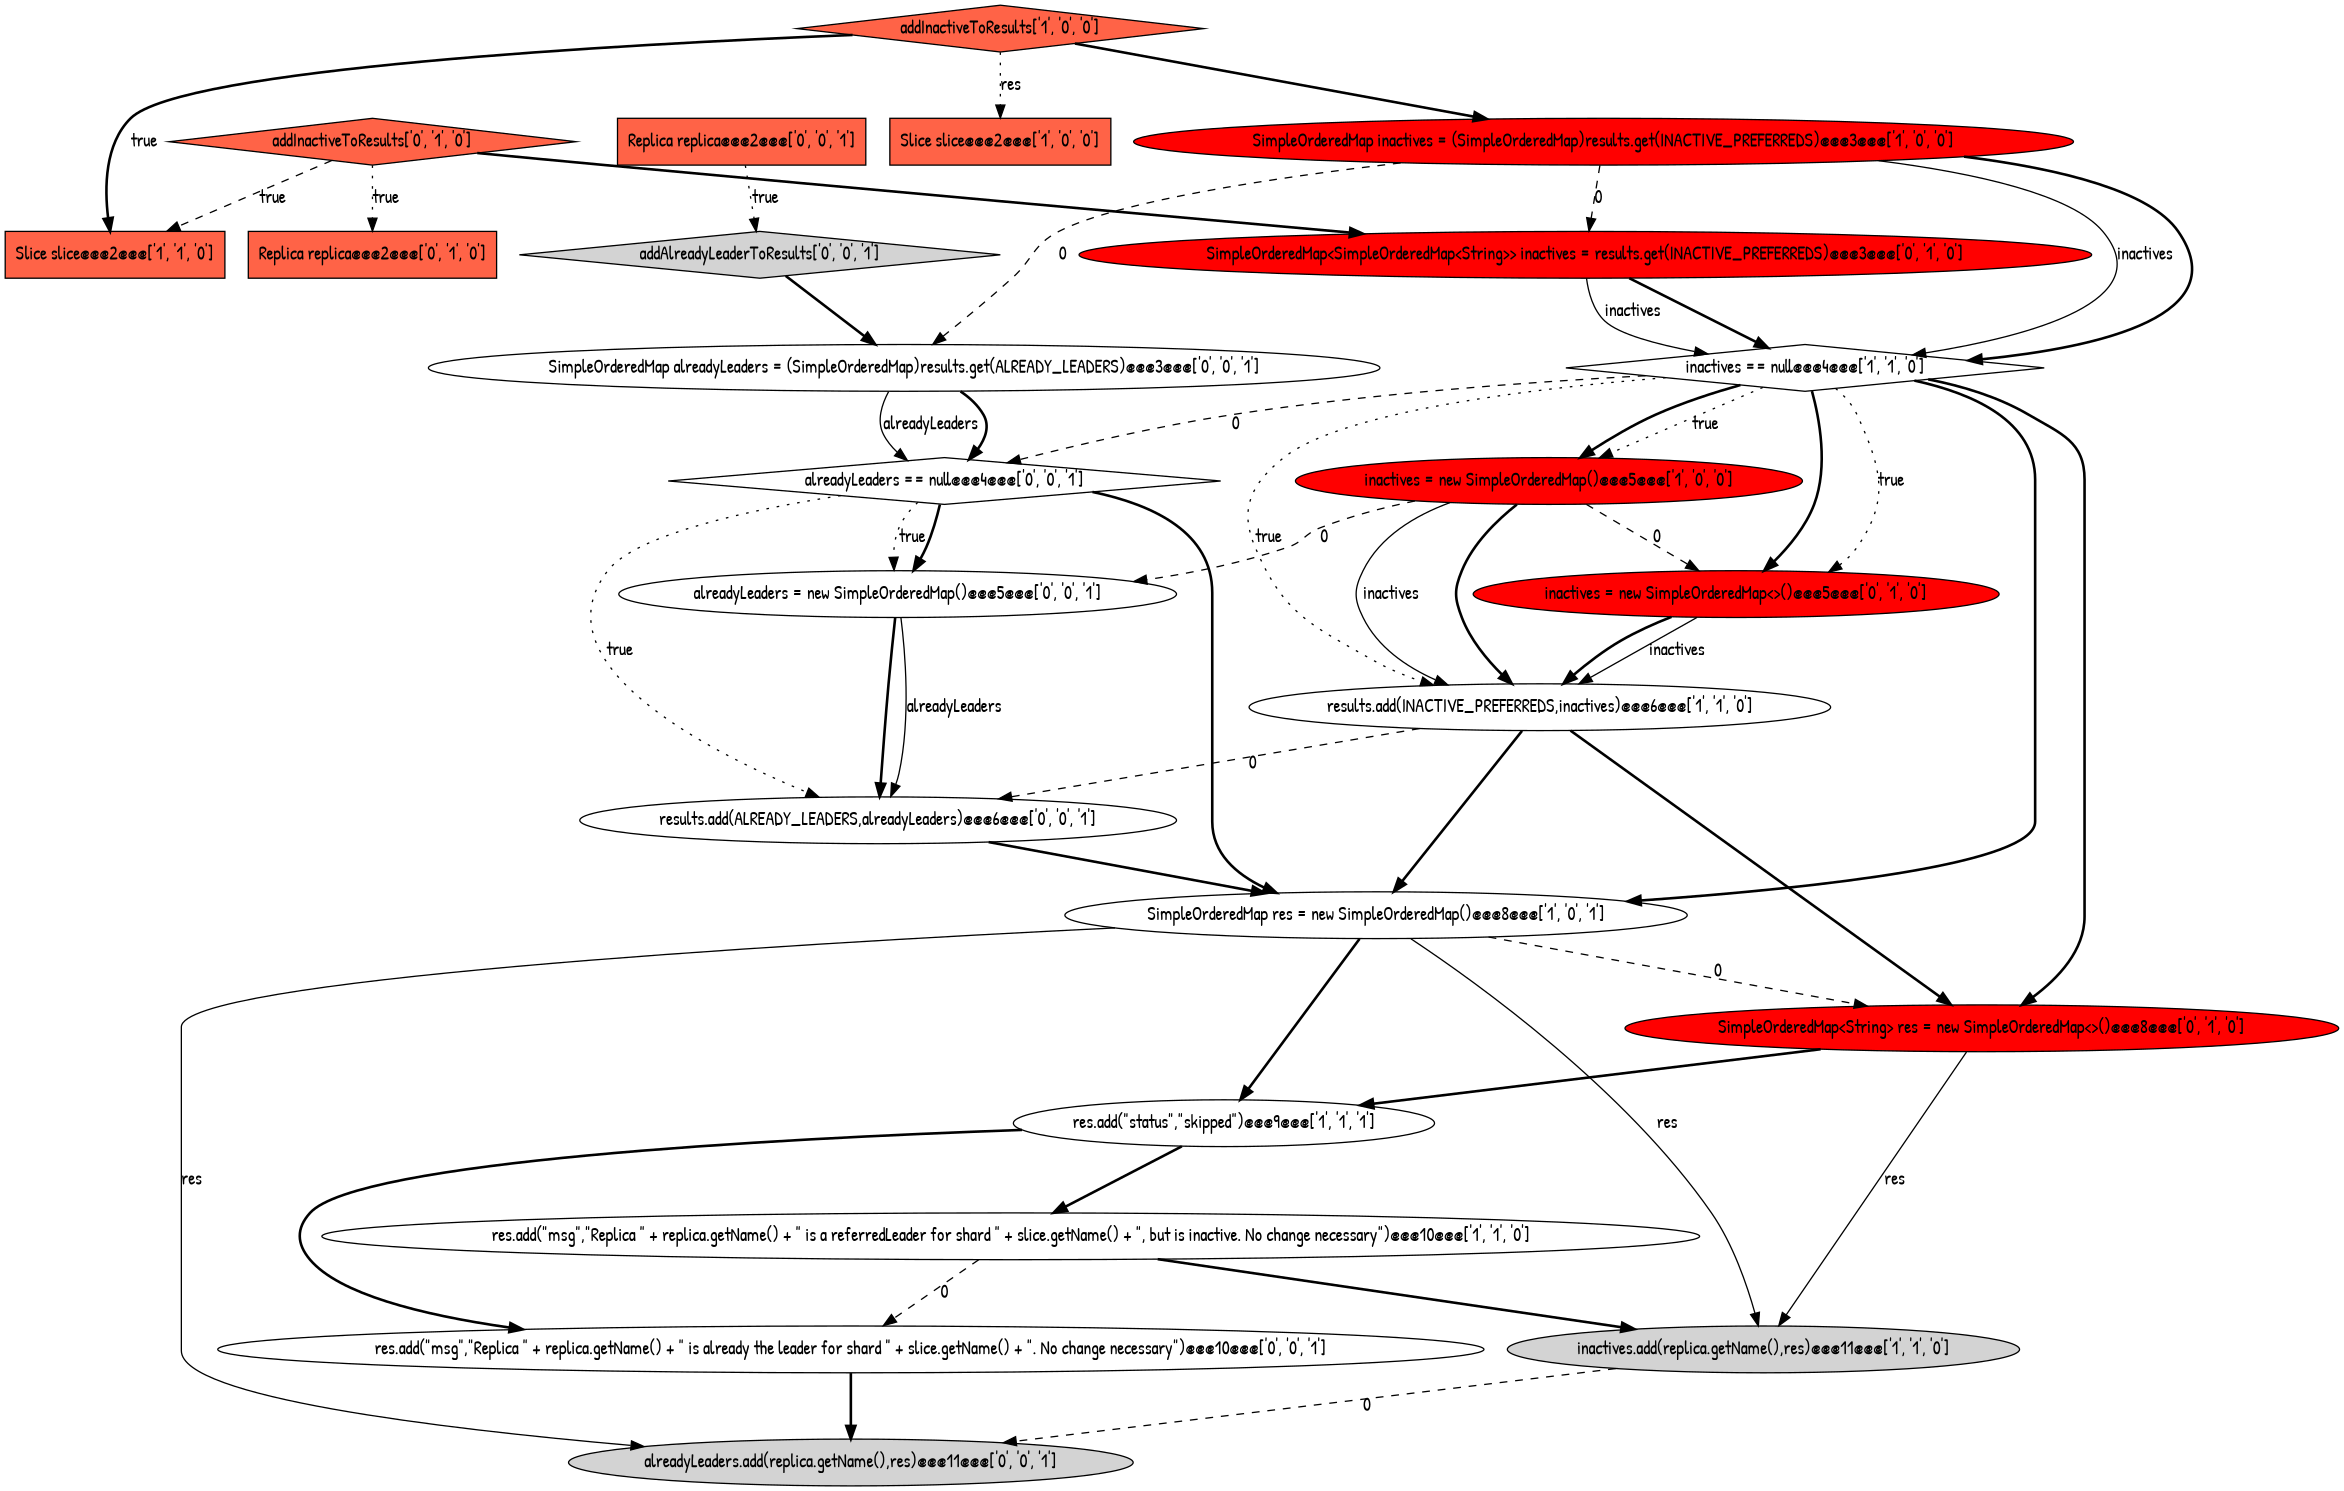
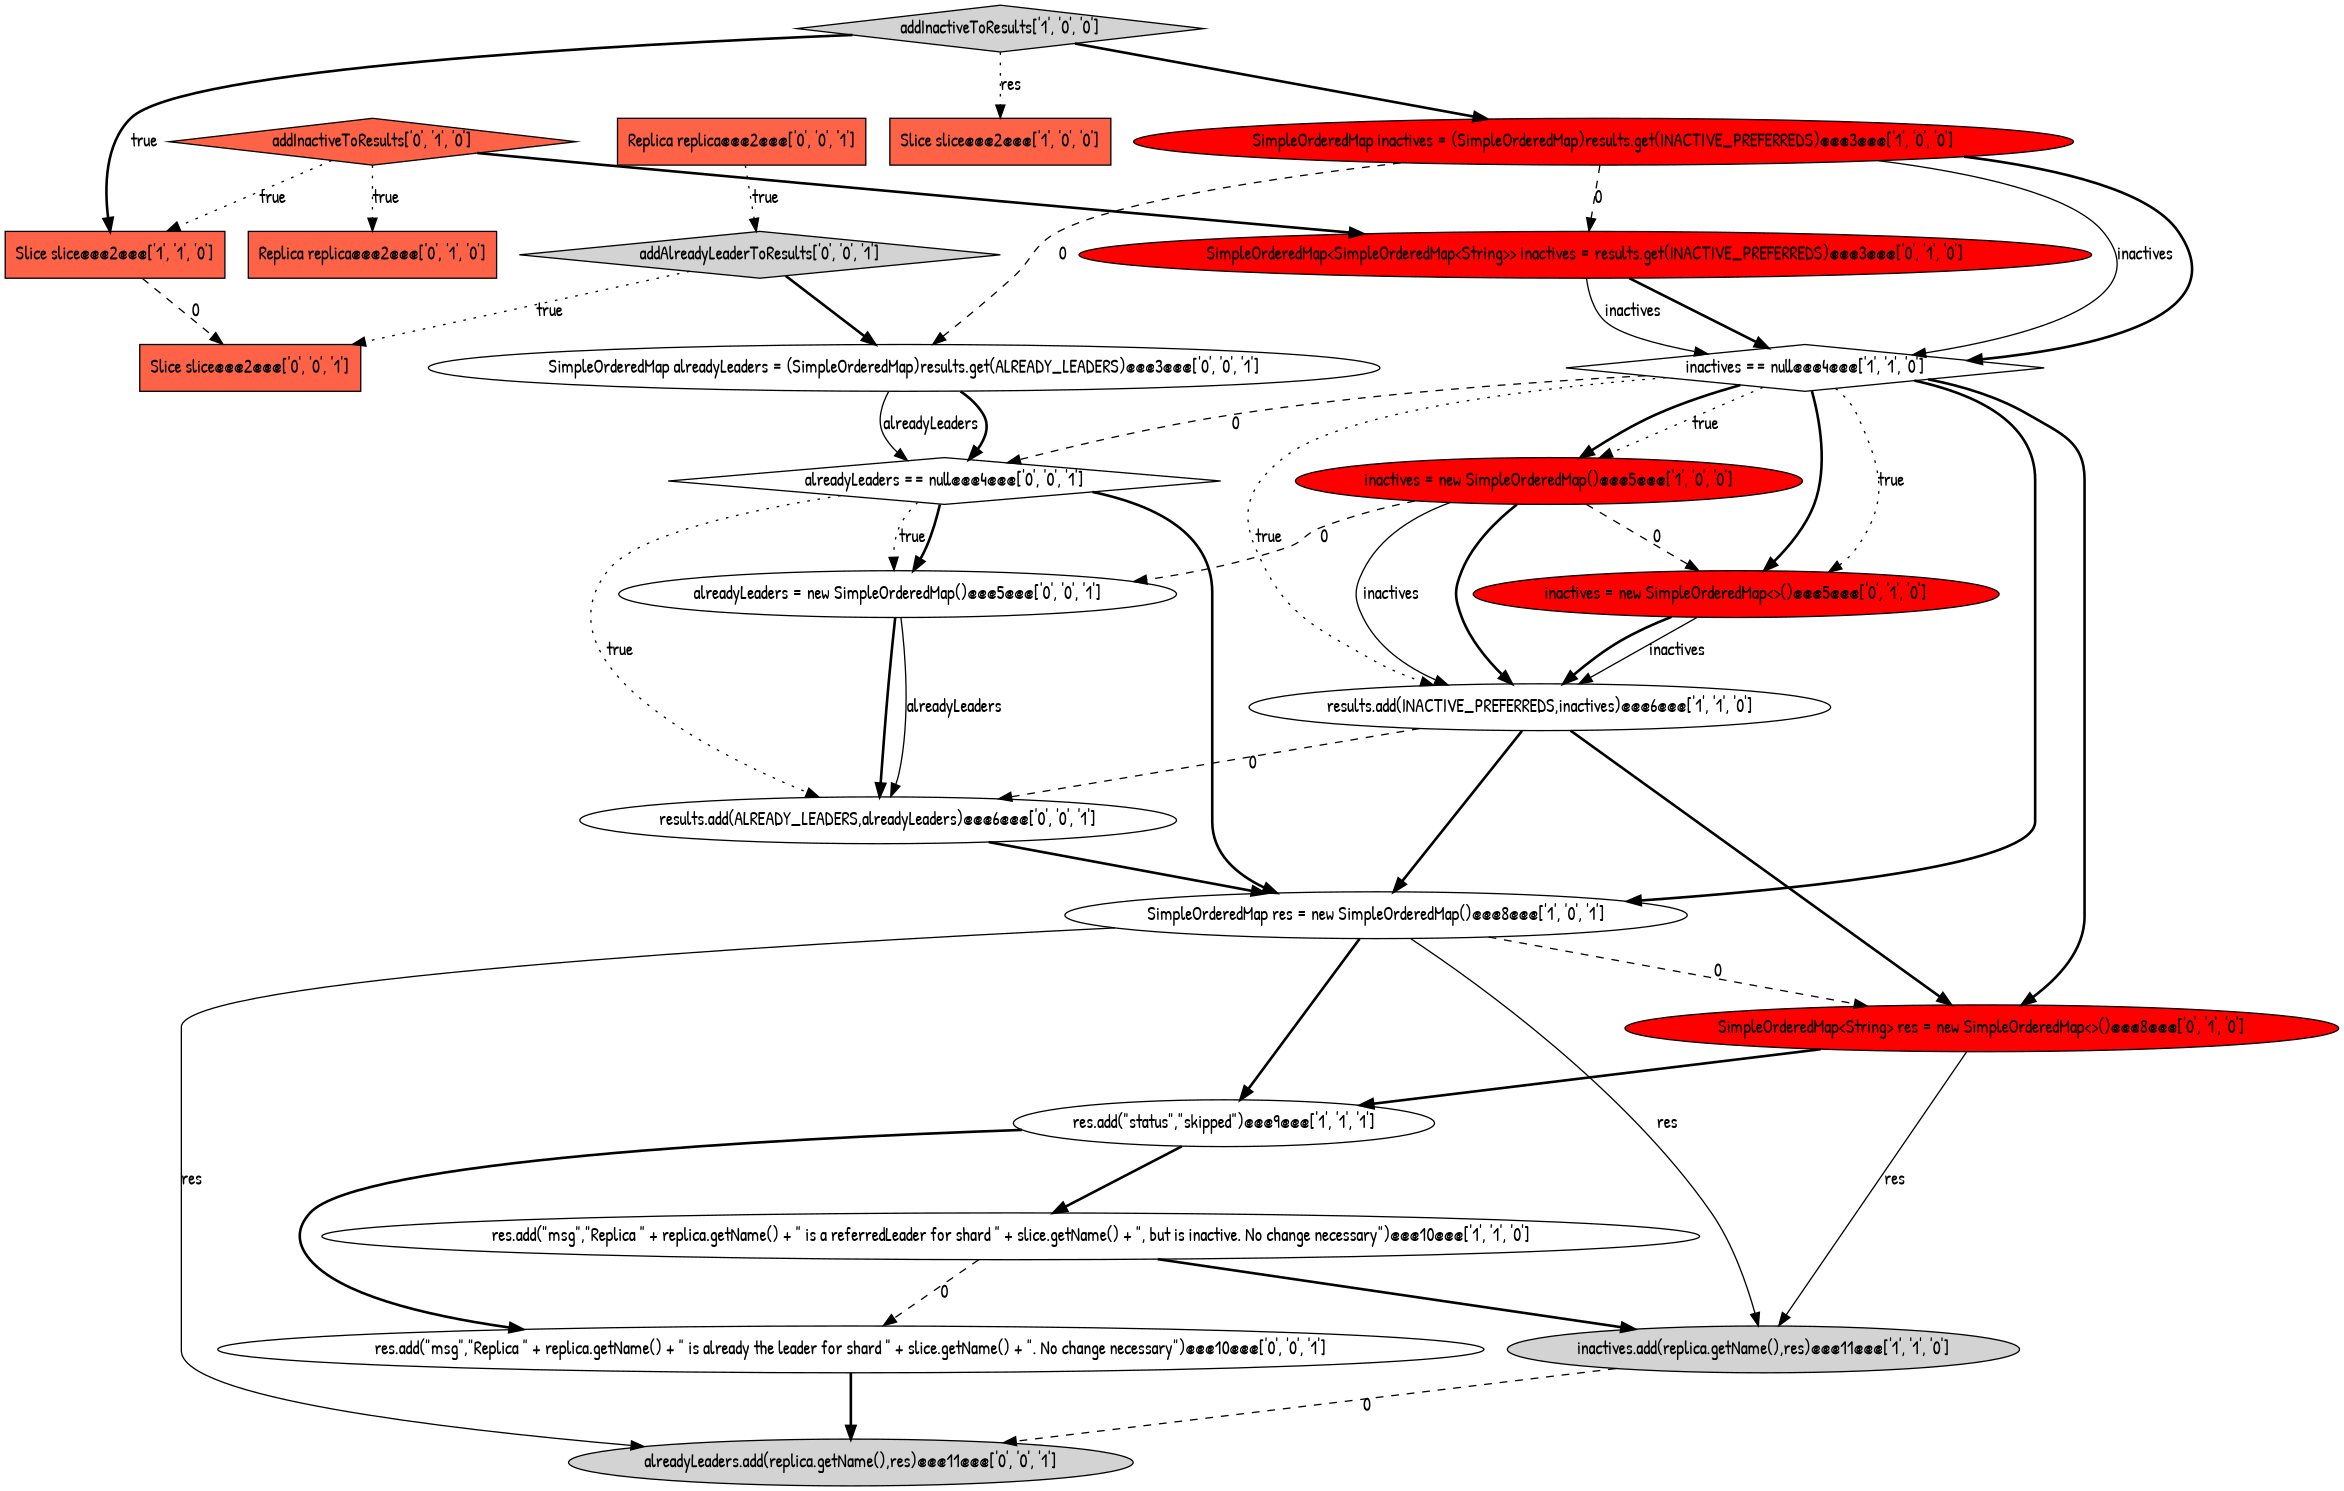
node "addInactiveToResults['1', '0', '0']": fillcolor tomato -> lightgray
edge "addInactiveToResults['0', '1', '0']" -> "Slice slice@@@2@@@['1', '1', '0']": style dashed -> dotted
node "Slice slice@@@2@@@['0', '0', '1']": added
